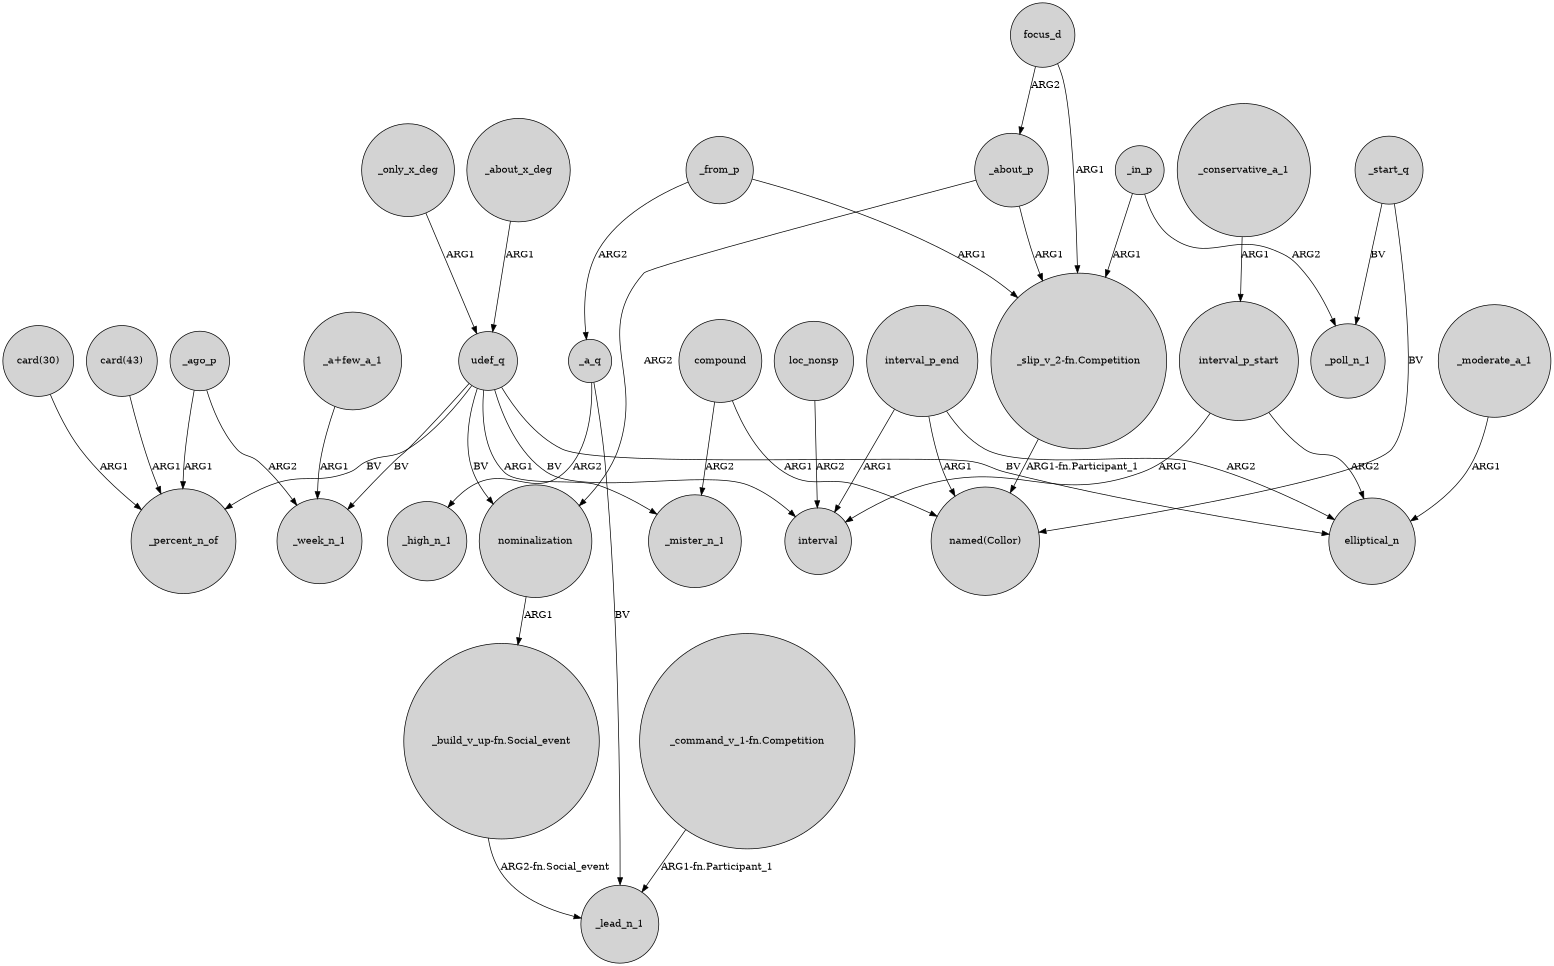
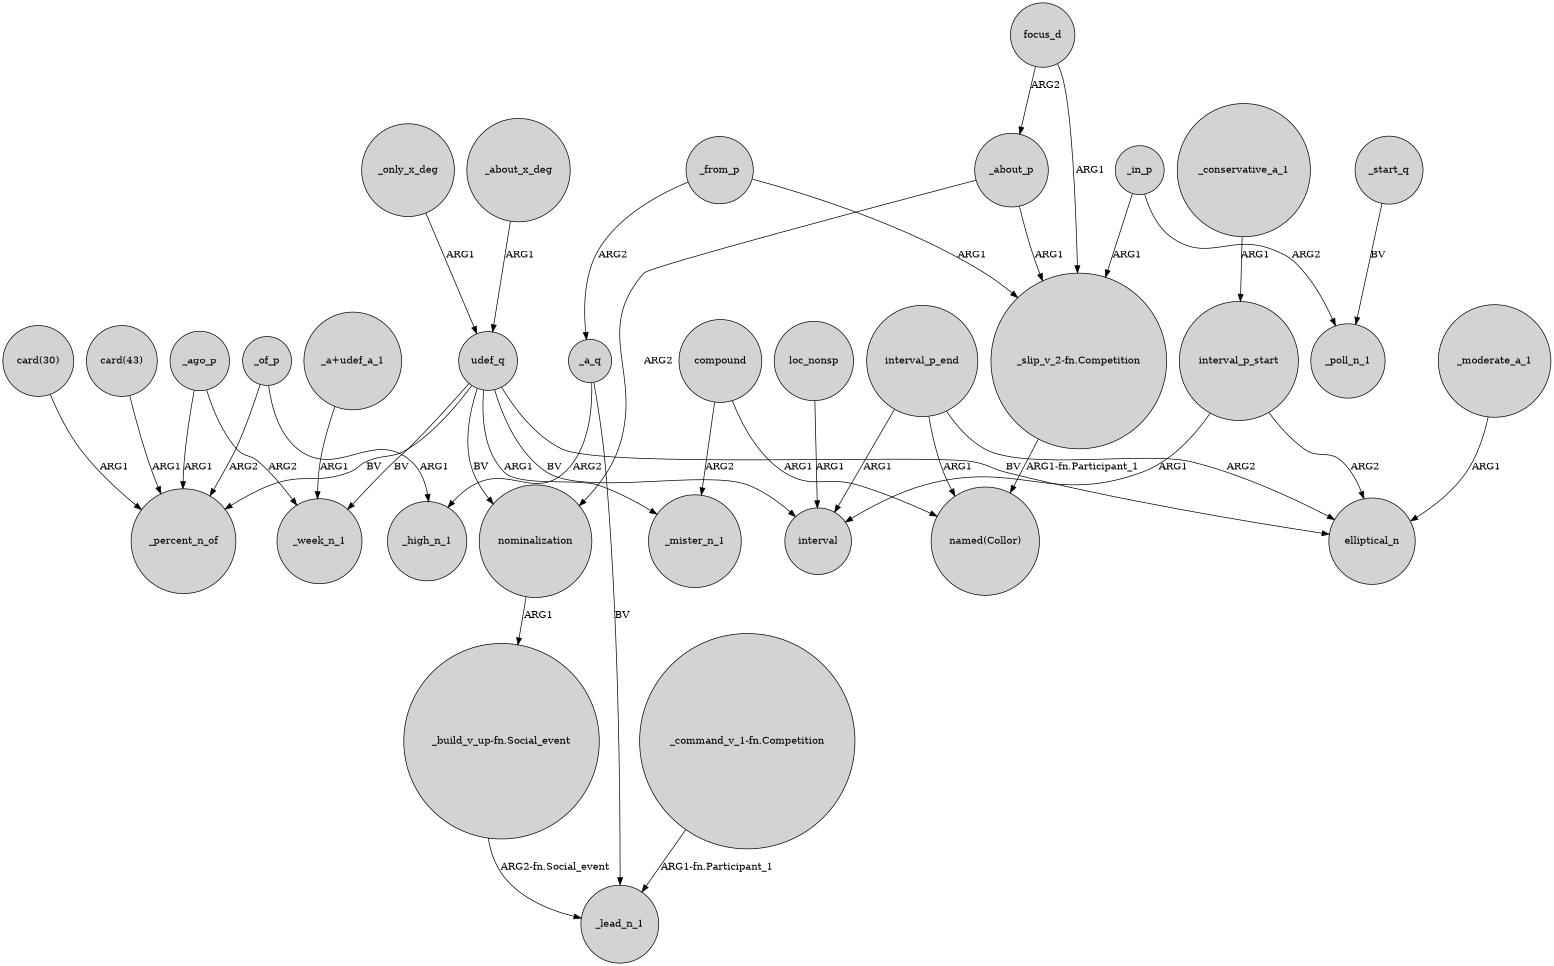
node "_of_p": added
node "_a+few_a_1": label "_a+few_a_1" -> "_a+udef_a_1"
edge "loc_nonsp" -> "interval": label "ARG2" -> "ARG1"
edge "_start_q" -> "named(Collor)": removed, label "BV"
